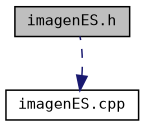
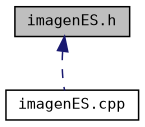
edge "imagenES.h" -> "imagenES.cpp": reversed
